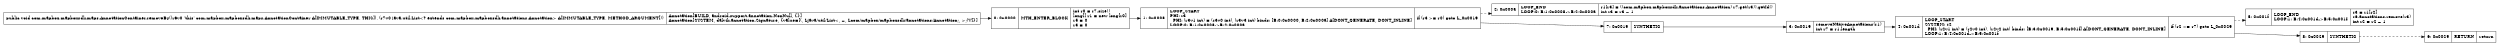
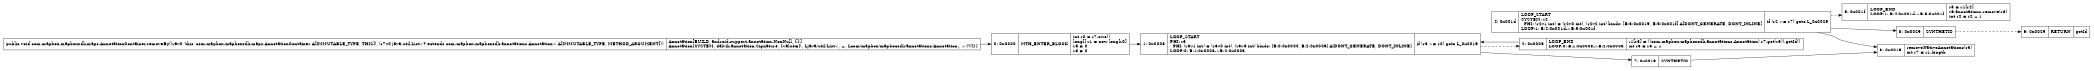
node "3: 0x0019": text "removeNativeAnnotations(r1)" -> "removeNativeAnnotations(r3)"
edge "3: 0x0019" -> "4: 0x001d": reversed
node "6: 0x0029": text "return" -> "getId"
edge "2: 0x000a" -> "1: 0x0008": added
